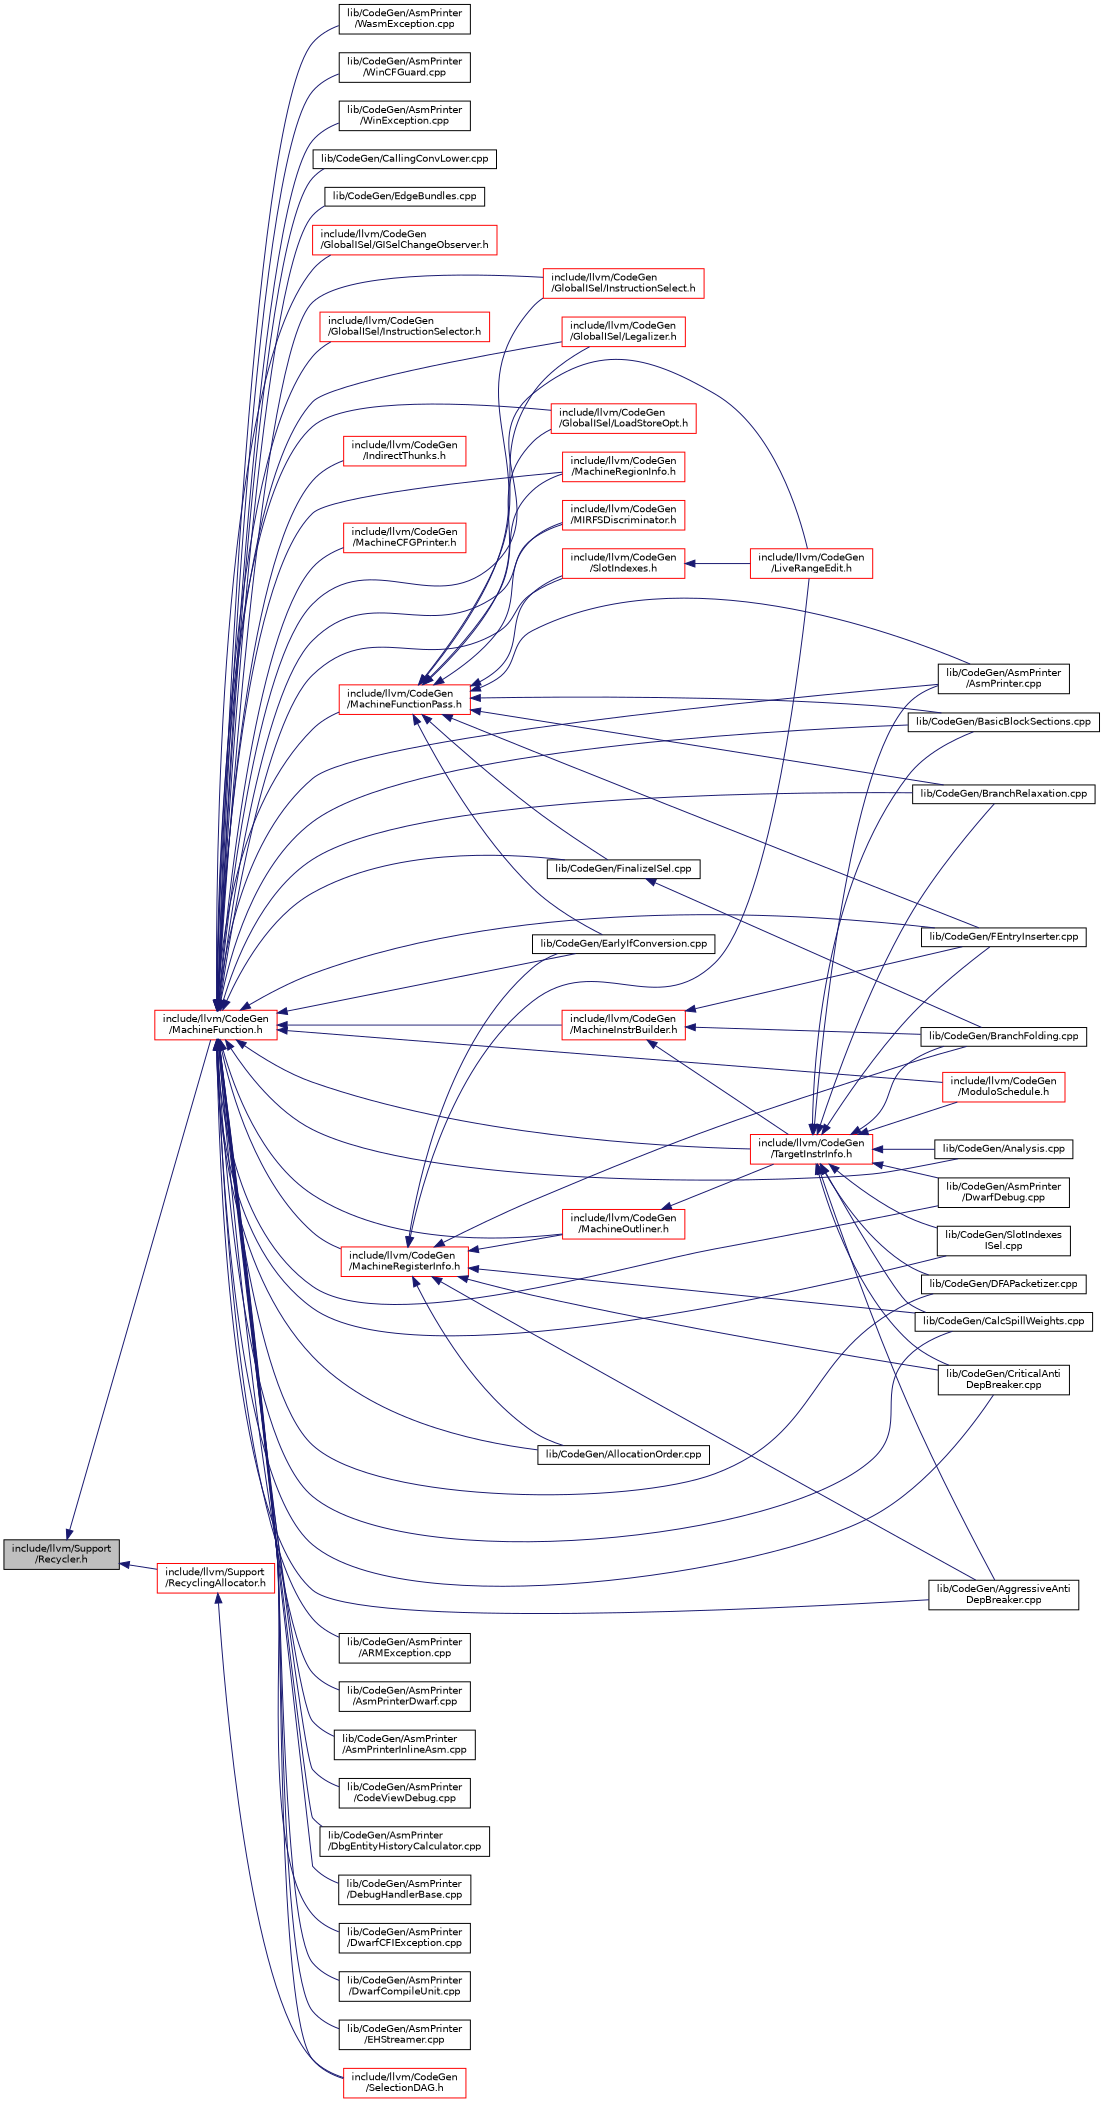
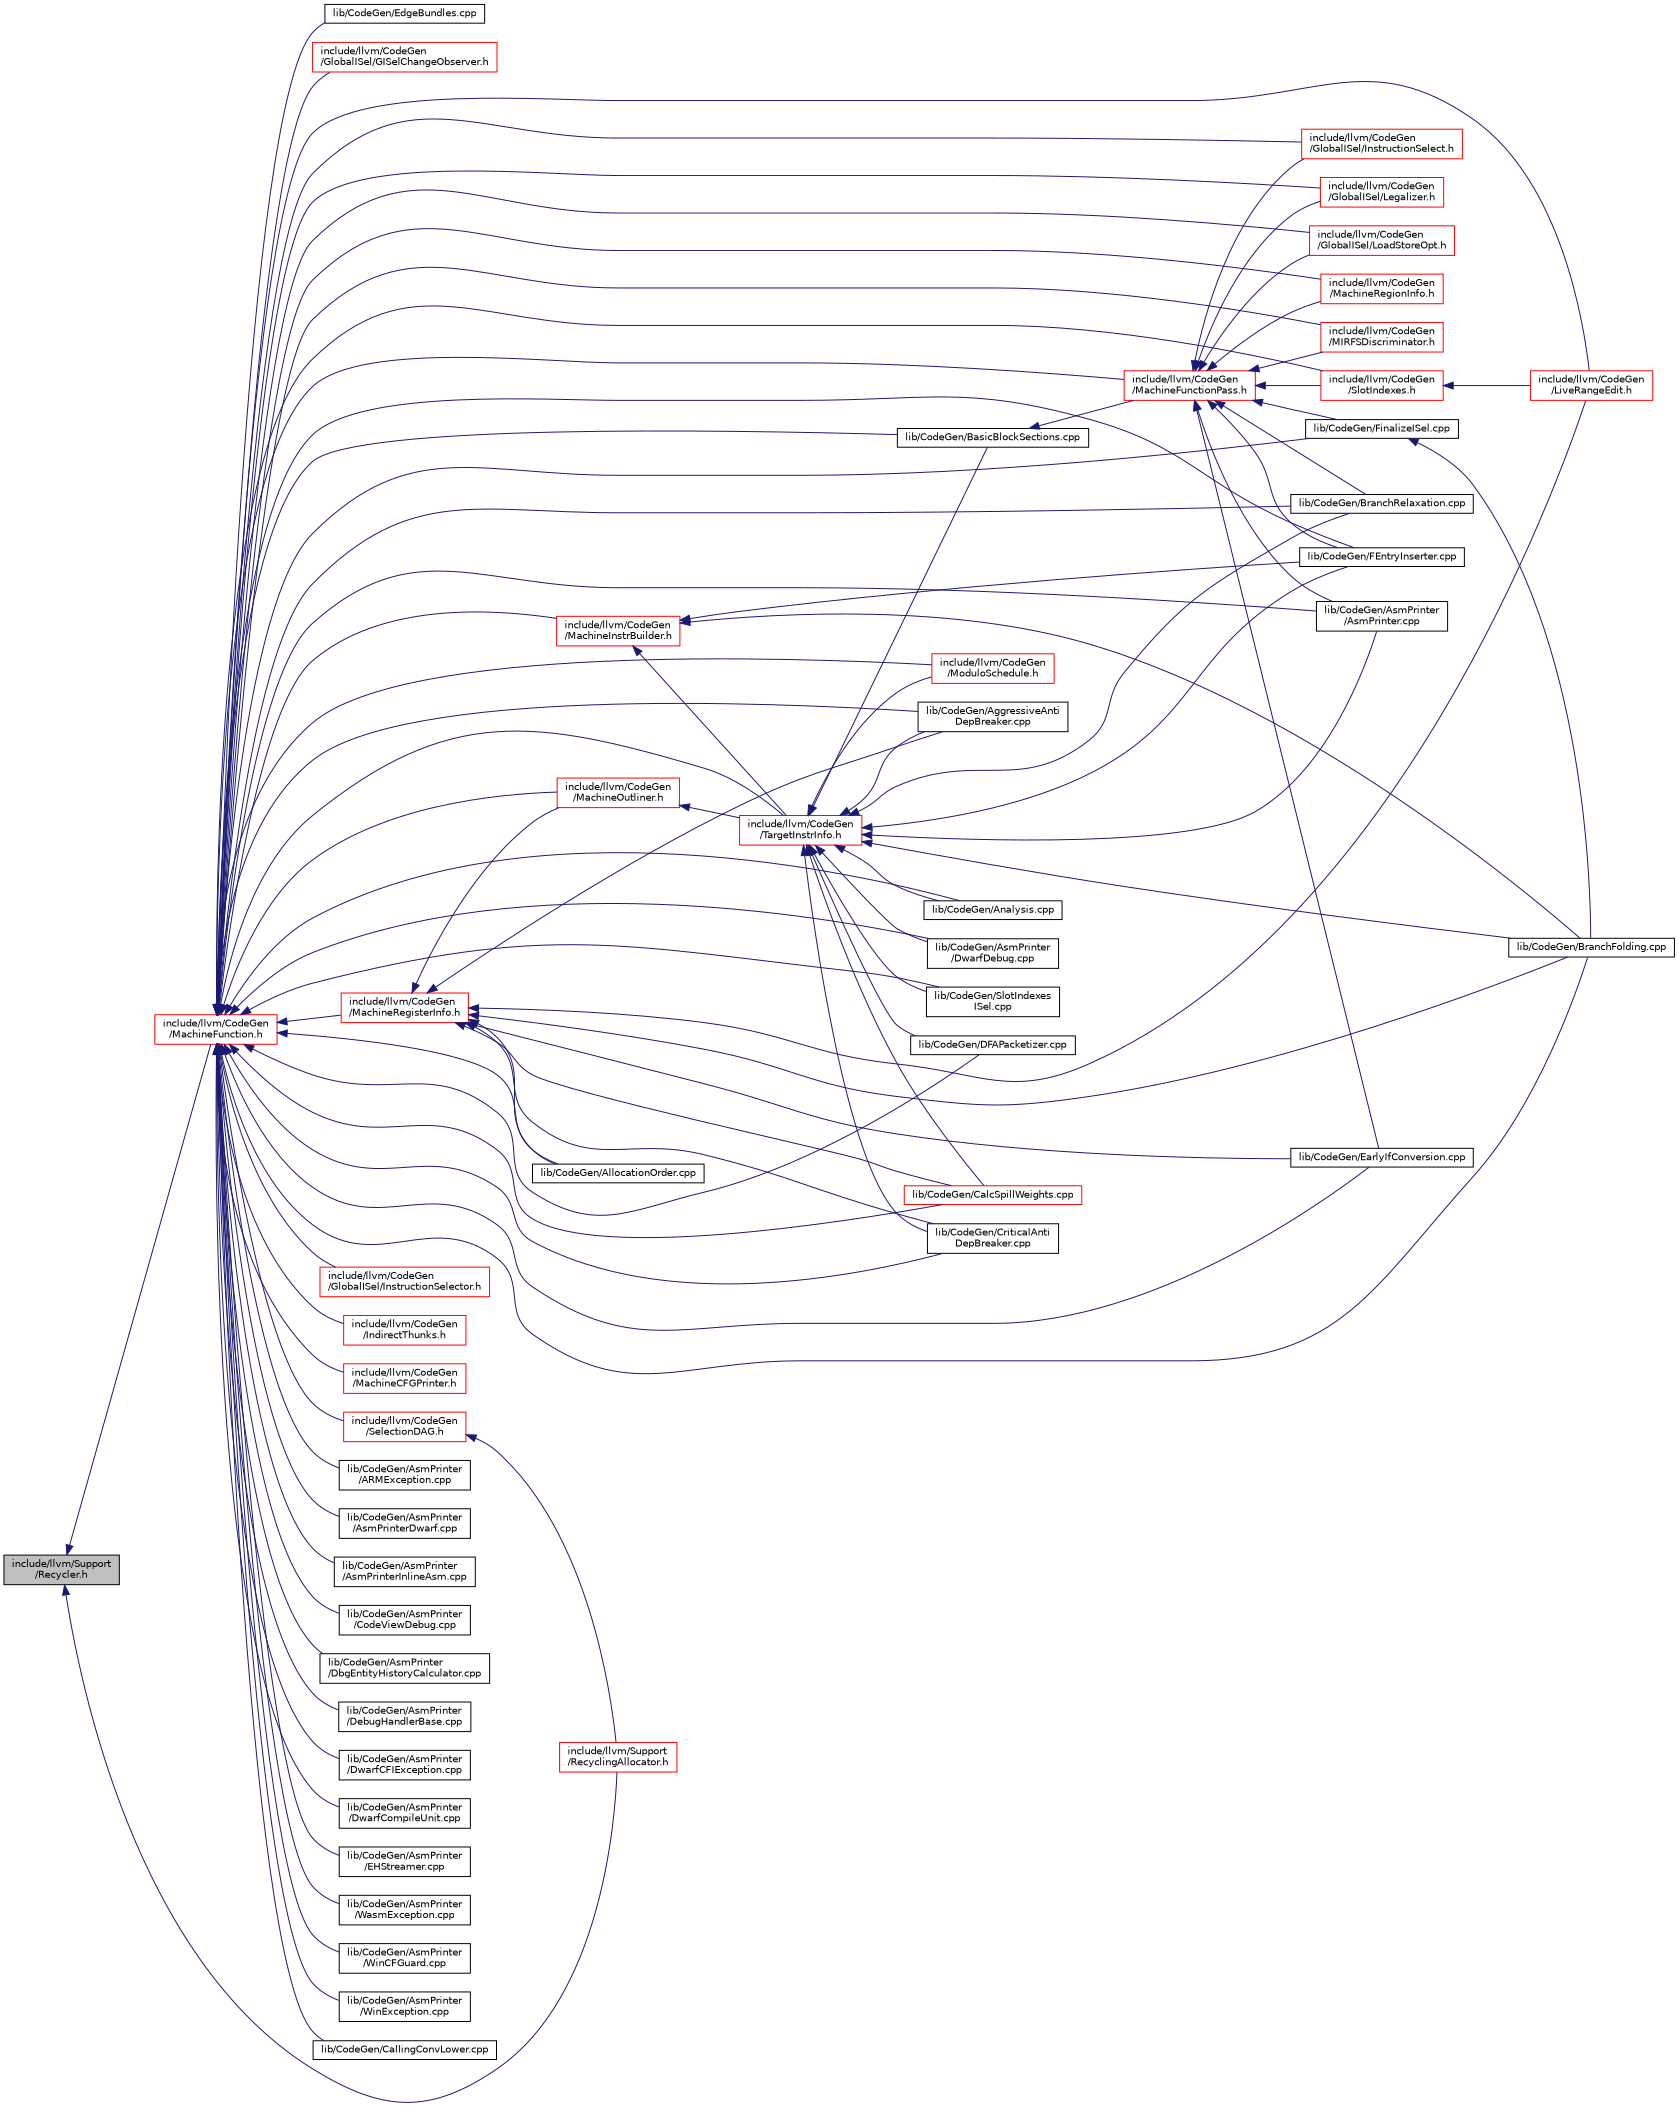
edge "lib/CodeGen/BasicBlockSections.cpp" -> "include/llvm/CodeGen /MachineFunctionPass.h": reversed
node "lib/CodeGen/CalcSpillWeights.cpp": color black -> red
edge "lib/CodeGen/BranchFolding.cpp" -> "include/llvm/CodeGen /MachineFunction.h": added
edge "include/llvm/CodeGen /SelectionDAG.h" -> "include/llvm/Support /RecyclingAllocator.h": reversed
